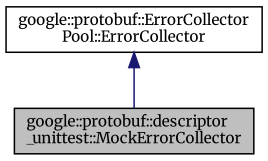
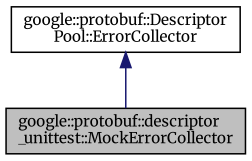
node "google::protobuf::ErrorCollector Pool::ErrorCollector": label "google::protobuf::ErrorCollector Pool::ErrorCollector" -> "google::protobuf::Descriptor Pool::ErrorCollector"
